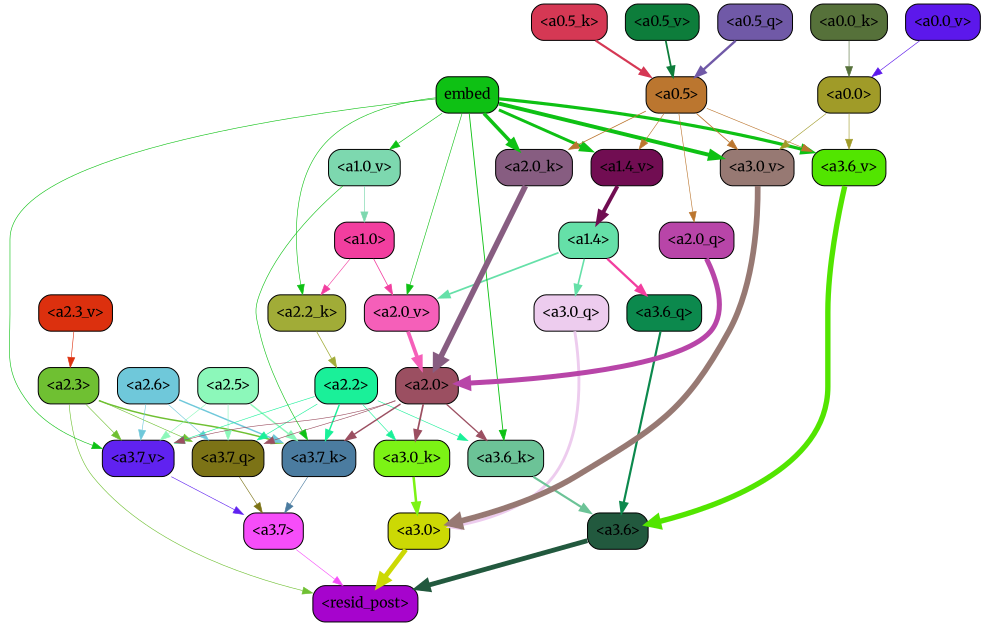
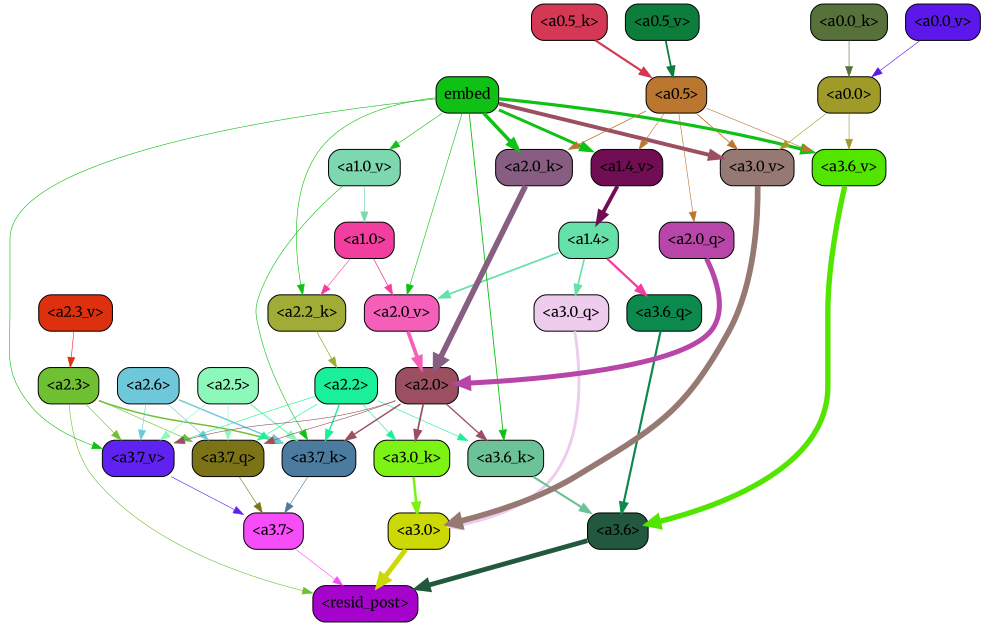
node "<a0.5_q>": removed
edge "embed" -> "<a3.0_v>": color #0ec114 -> #9b4f61
